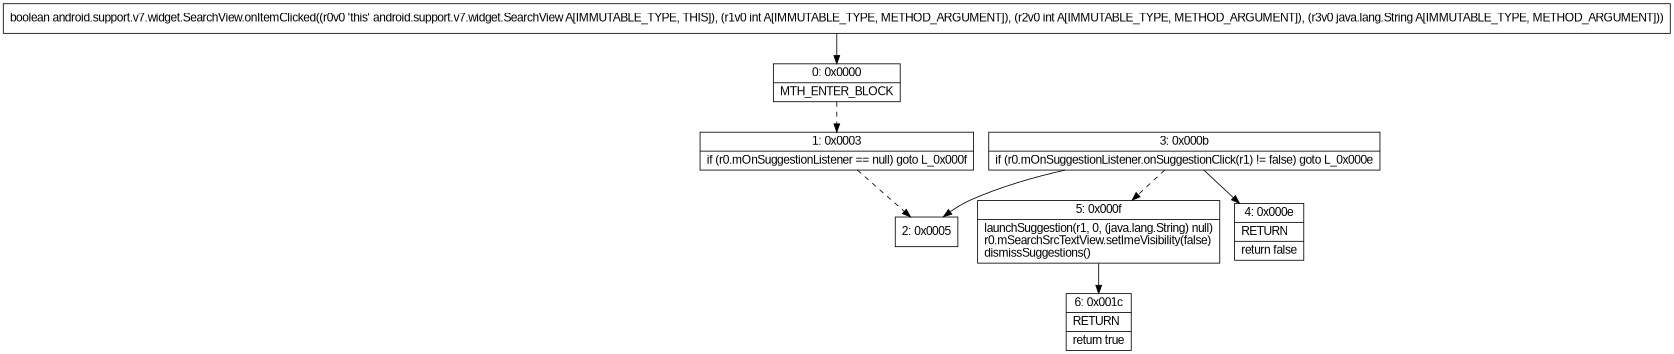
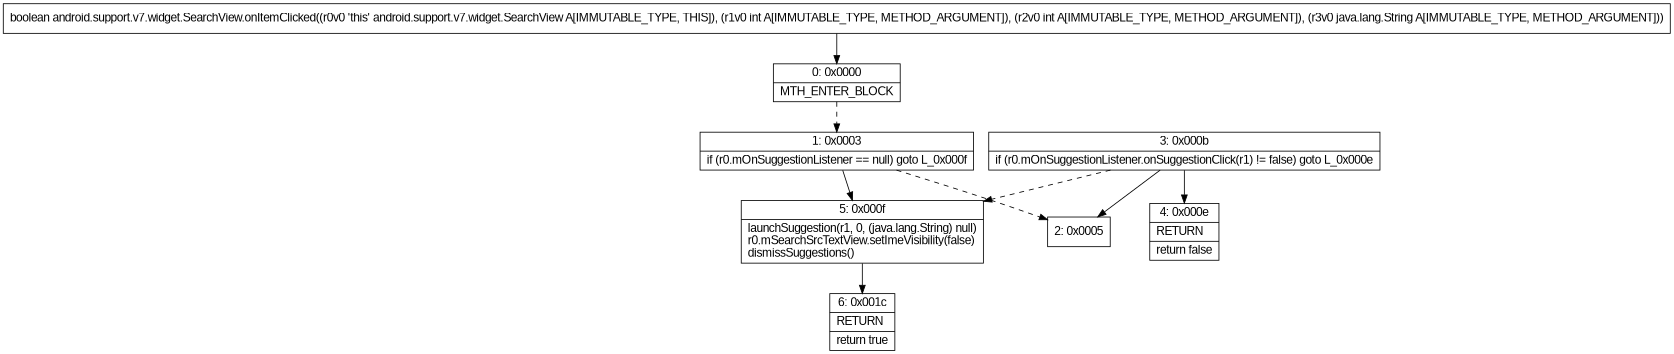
edge "1: 0x0003" -> "5: 0x000f": added
